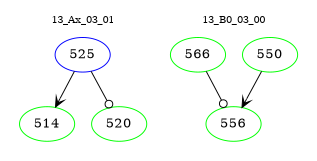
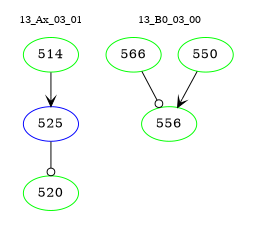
edge "525" -> "514": reversed
